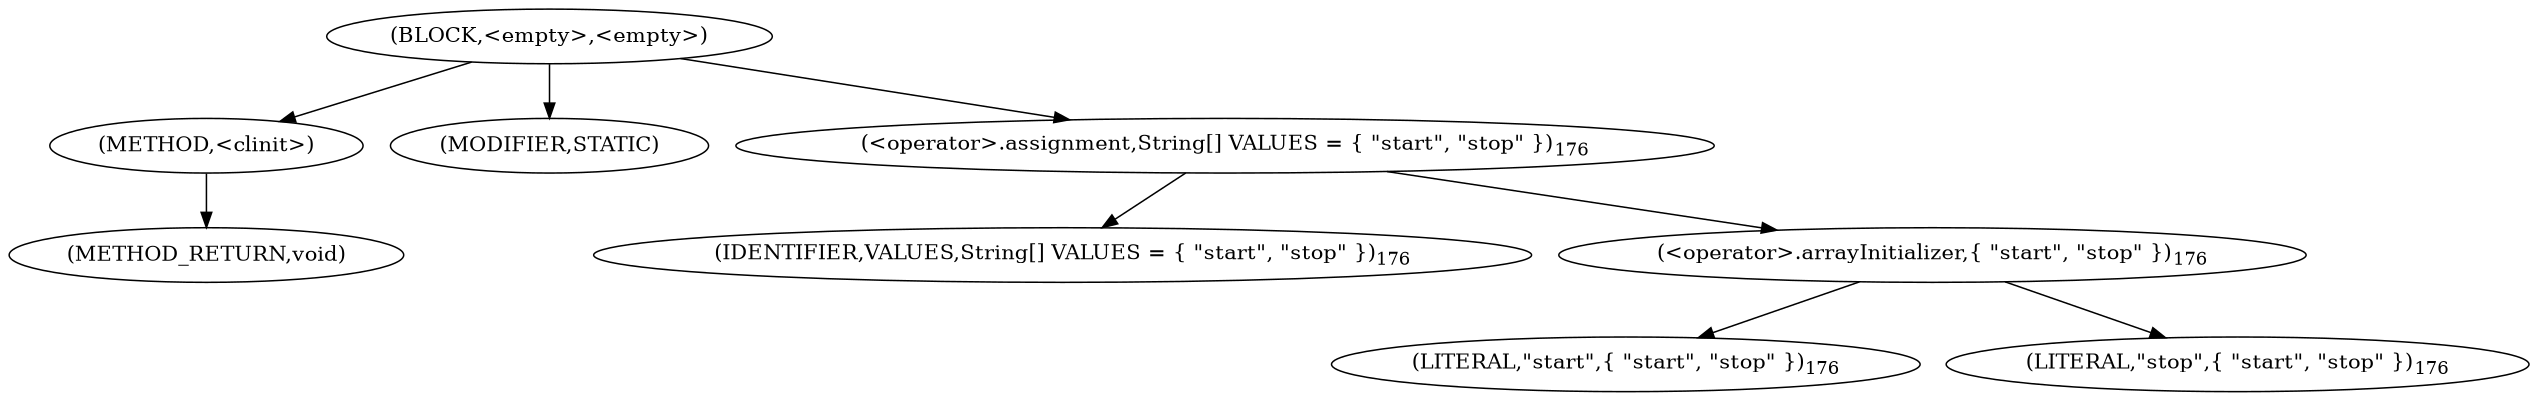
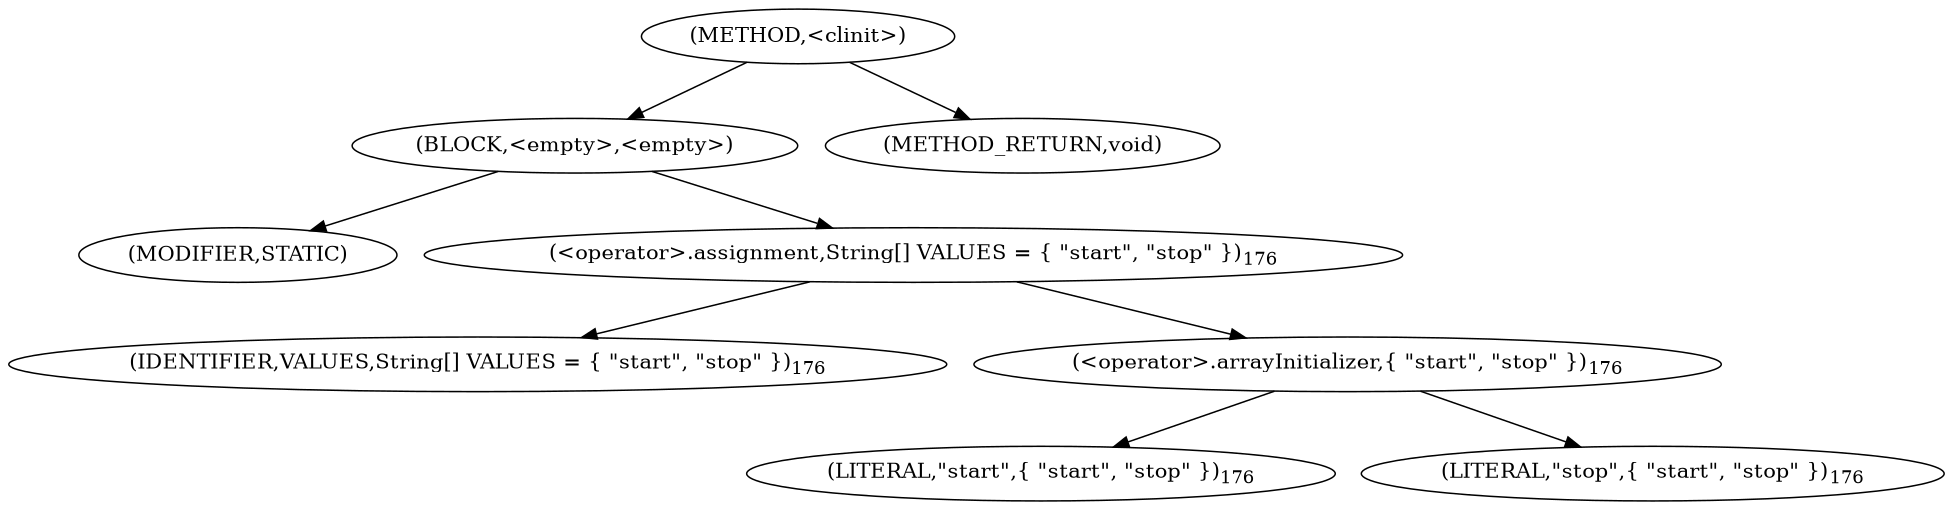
edge "(BLOCK,<empty>,<empty>)" -> "(METHOD,<clinit>)": reversed
